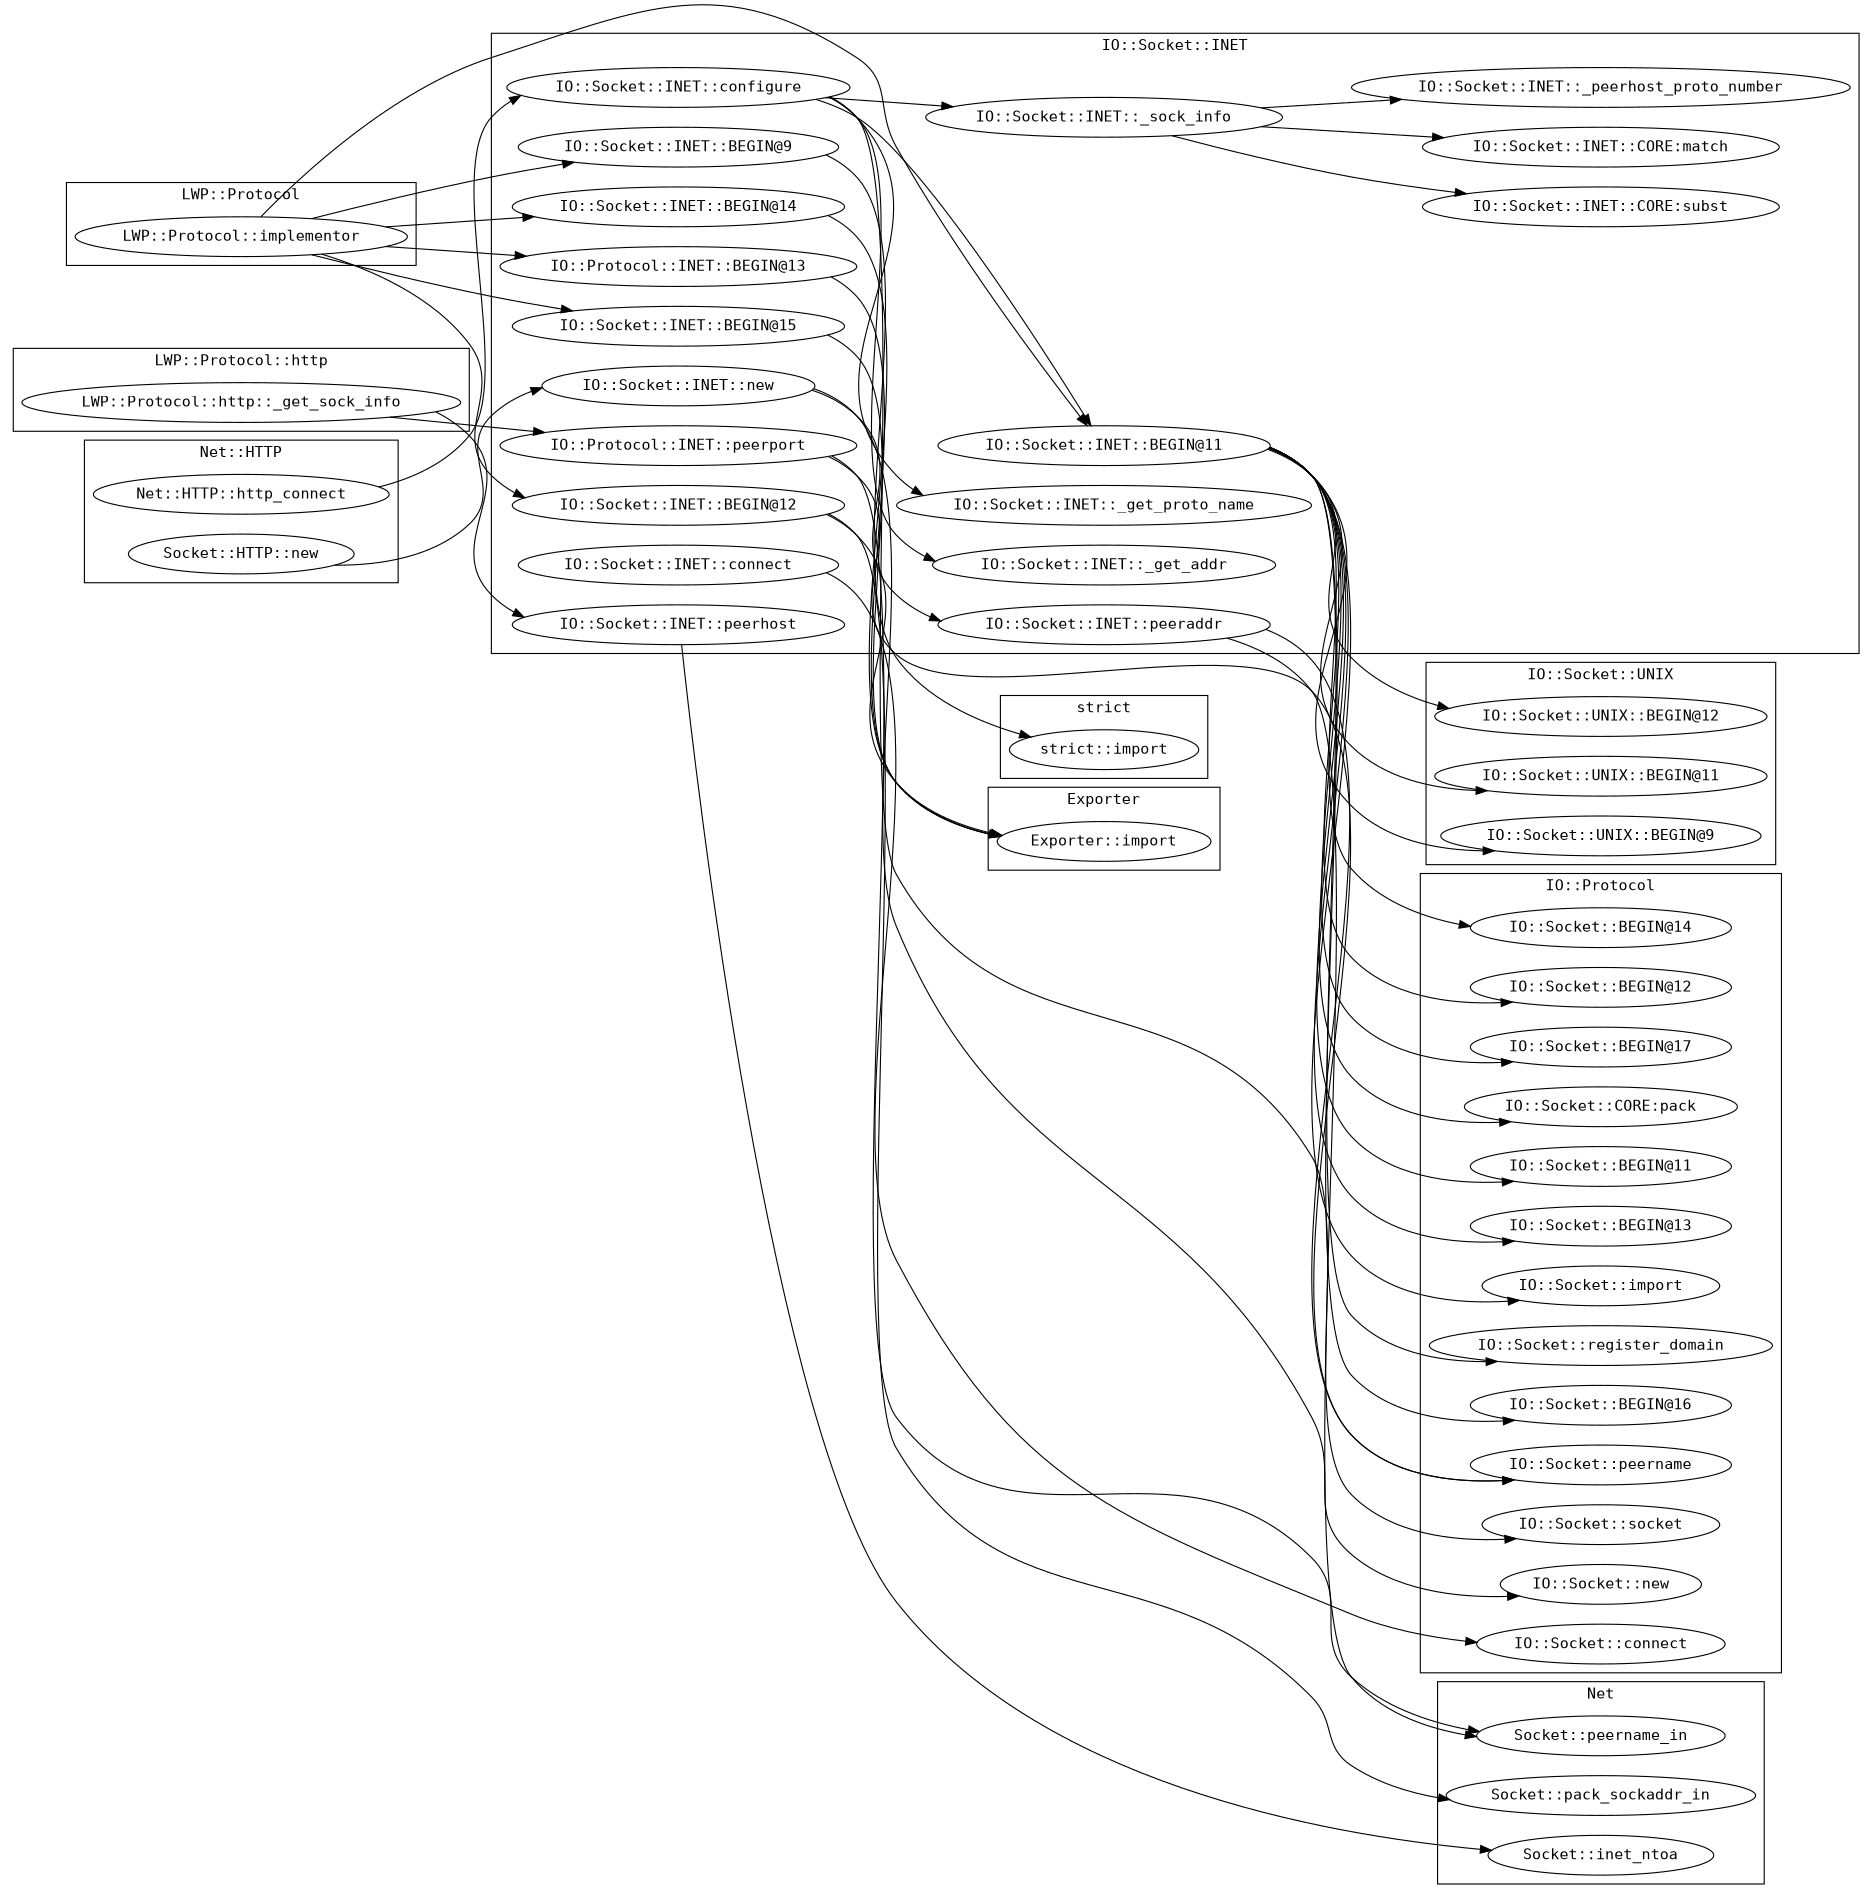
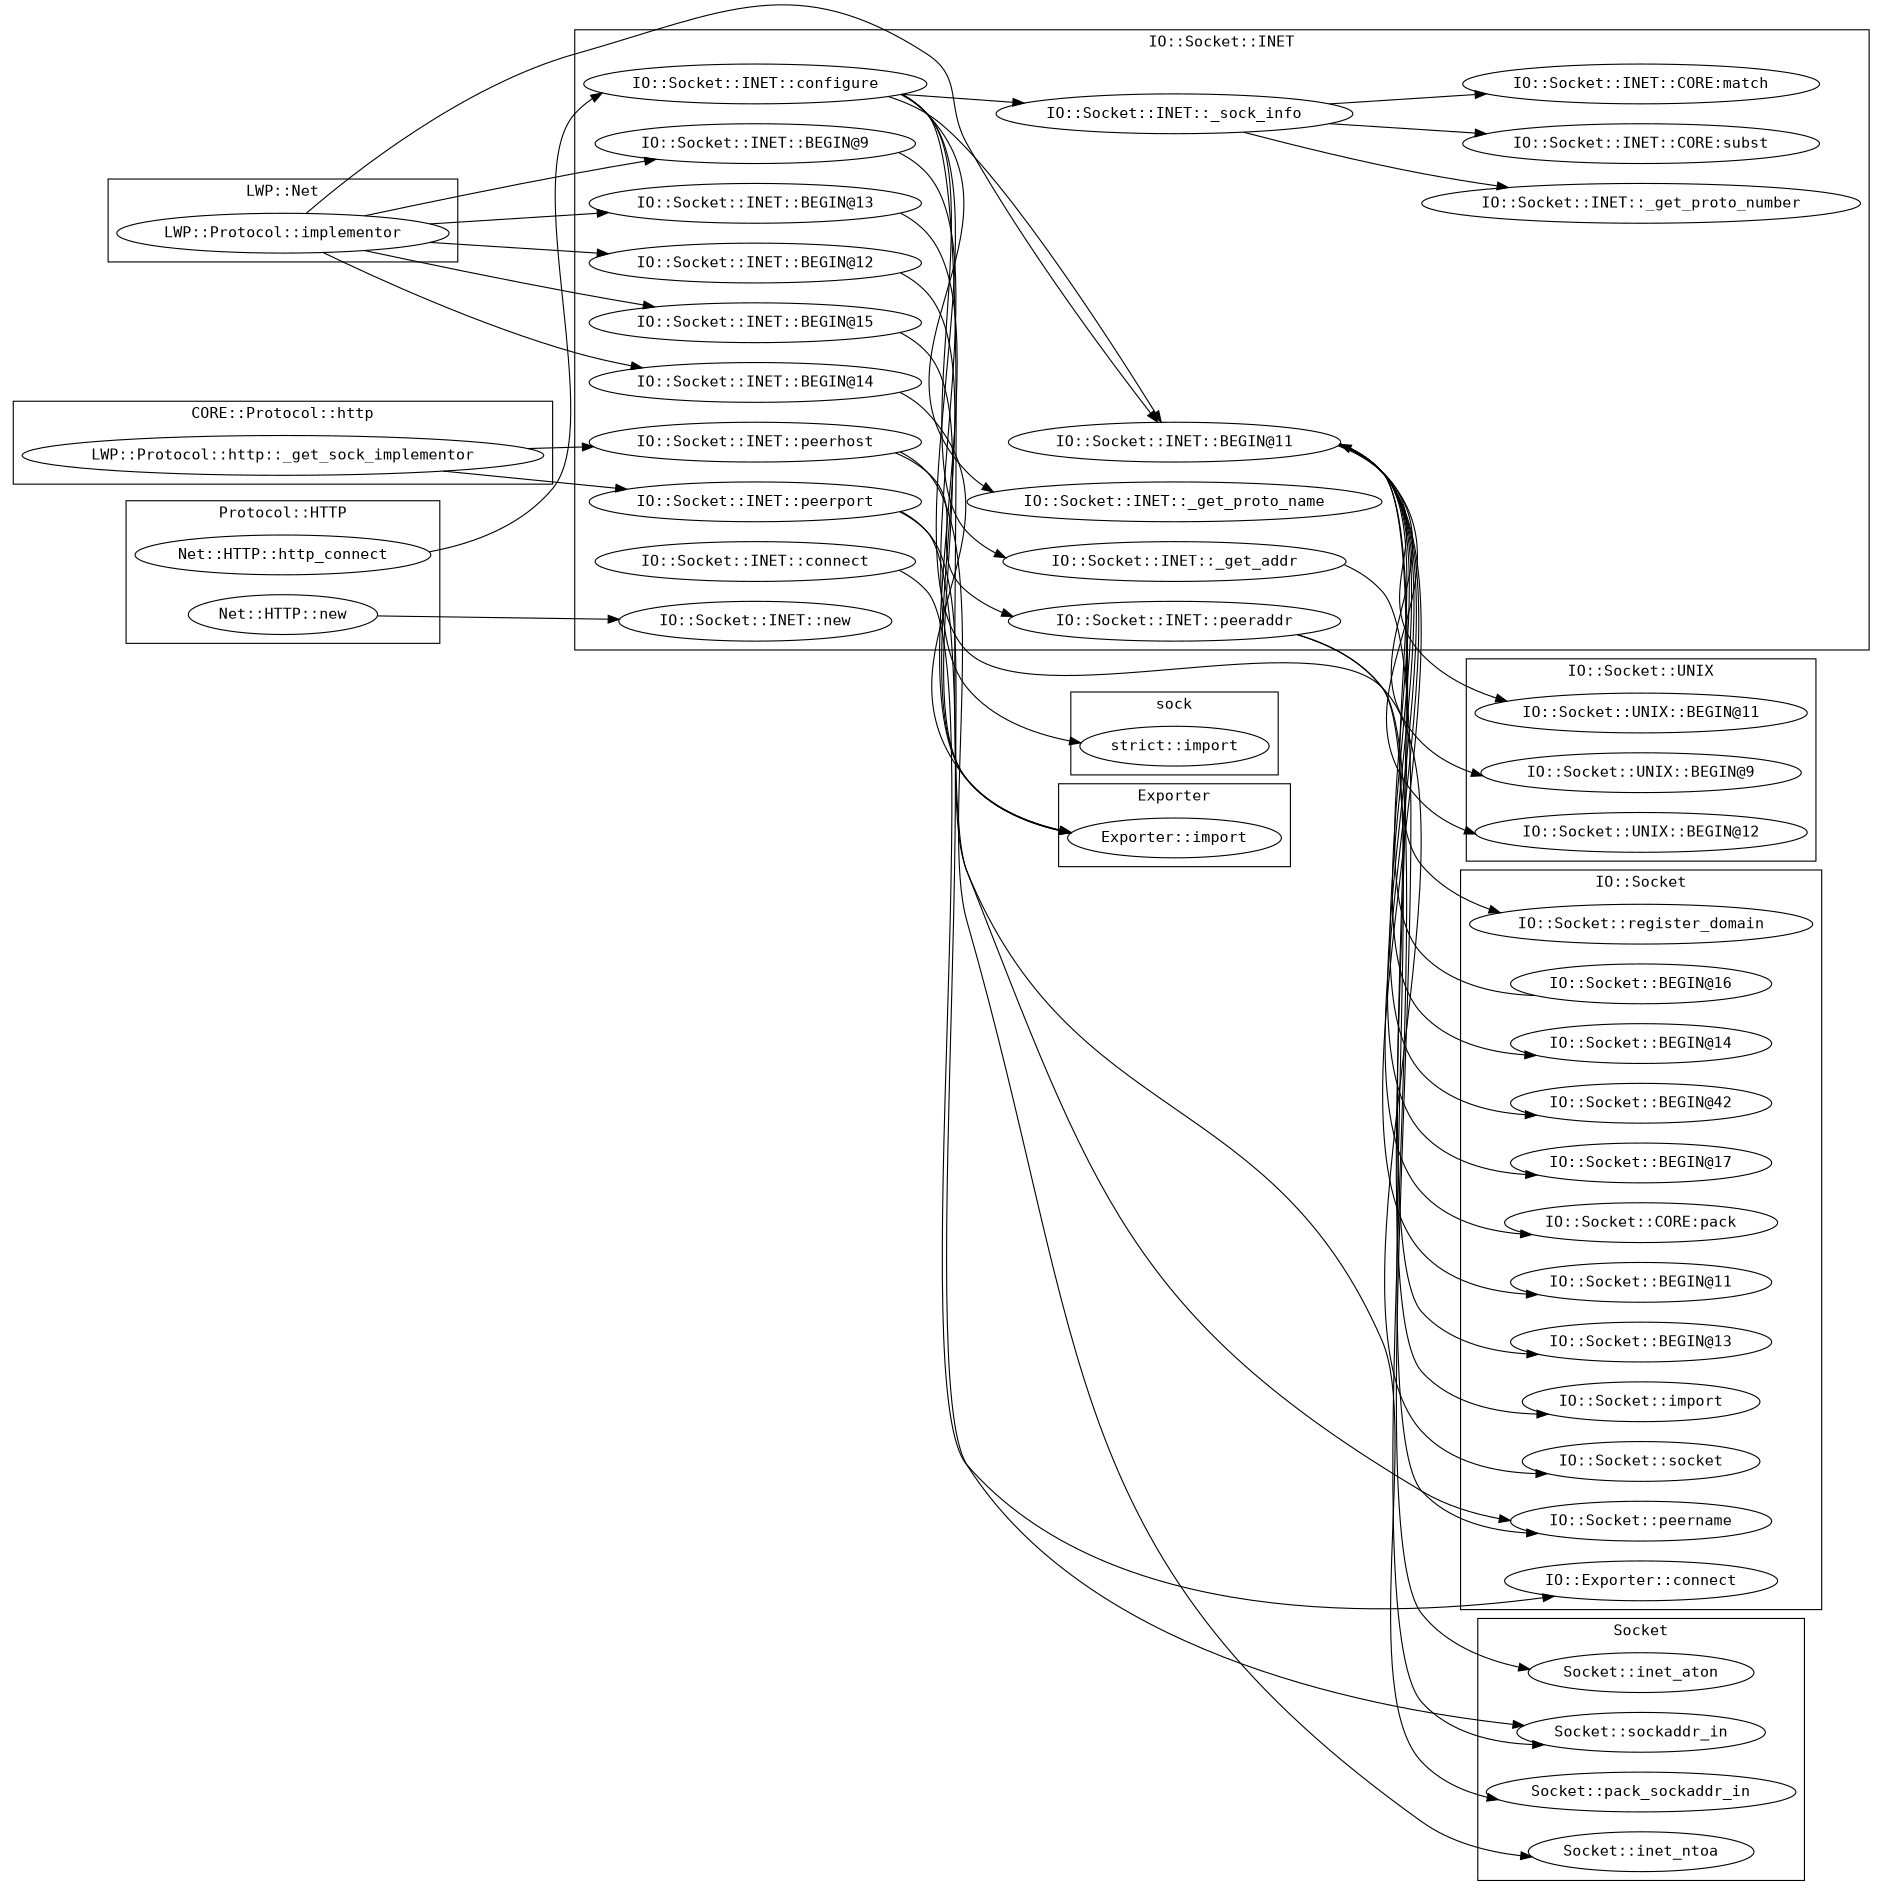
node "IO::Socket::INET::_peerhost_proto_number": label "IO::Socket::INET::_peerhost_proto_number" -> "IO::Socket::INET::_get_proto_number"
cluster "LWP::Protocol": label "LWP::Protocol" -> "LWP::Net"
node "IO::Protocol::INET::BEGIN@13": label "IO::Protocol::INET::BEGIN@13" -> "IO::Socket::INET::BEGIN@13"
cluster "LWP::Protocol::http": label "LWP::Protocol::http" -> "CORE::Protocol::http"
node "LWP::Protocol::http::_get_sock_info": label "LWP::Protocol::http::_get_sock_info" -> "LWP::Protocol::http::_get_sock_implementor"
node "IO::Protocol::INET::peerport": label "IO::Protocol::INET::peerport" -> "IO::Socket::INET::peerport"
cluster "Net::HTTP": label "Net::HTTP" -> "Protocol::HTTP"
edge "IO::Socket::INET::new" -> "IO::Socket::INET::peeraddr": now "IO::Socket::INET::peerhost" -> "IO::Socket::INET::peeraddr"
node "Socket::HTTP::new": label "Socket::HTTP::new" -> "Net::HTTP::new"
cluster "strict": label "strict" -> "sock"
cluster "IO::Protocol": label "IO::Protocol" -> "IO::Socket"
edge "IO::Socket::INET::BEGIN@11" -> "IO::Socket::BEGIN@16": reversed
node "IO::Socket::BEGIN@12": label "IO::Socket::BEGIN@12" -> "IO::Socket::BEGIN@42"
edge "IO::Socket::INET::BEGIN@12" -> "Socket::pack_sockaddr_in": now "IO::Socket::INET::configure" -> "Socket::pack_sockaddr_in"
node "IO::Socket::new": removed
node "IO::Socket::connect": label "IO::Socket::connect" -> "IO::Exporter::connect"
node "Socket::inet_aton": added
cluster "Net": label "Net" -> "Socket"
node "Socket::peername_in": label "Socket::peername_in" -> "Socket::sockaddr_in"
